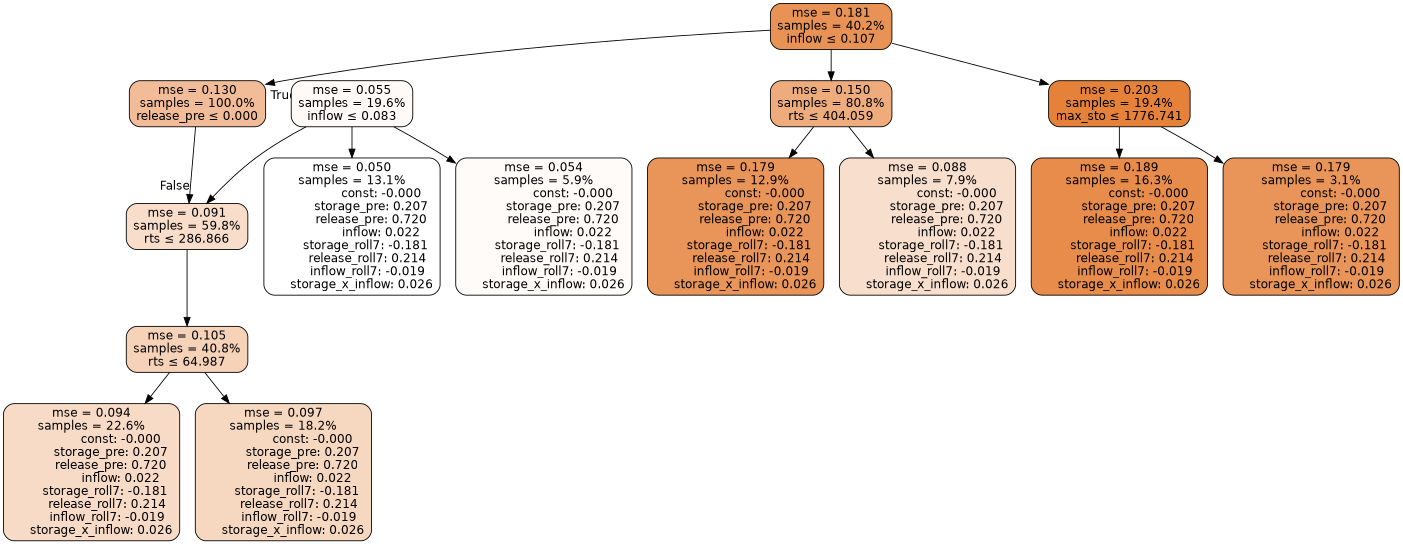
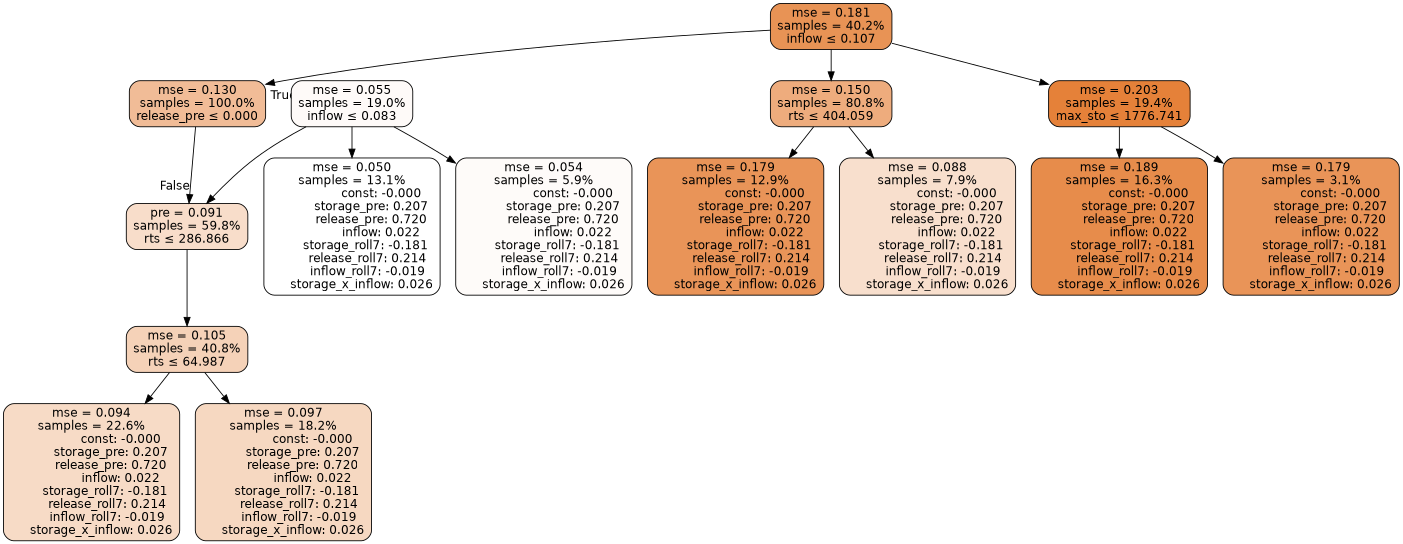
node "mse = 0.055 samples = 19.6% inflow ≤ 0.083": label "mse = 0.055 samples = 19.6% inflow ≤ 0.083" -> "mse = 0.055 samples = 19.0% inflow ≤ 0.083"
node "mse = 0.091 samples = 59.8% rts ≤ 286.866": label "mse = 0.091 samples = 59.8% rts ≤ 286.866" -> "pre = 0.091 samples = 59.8% rts ≤ 286.866"
